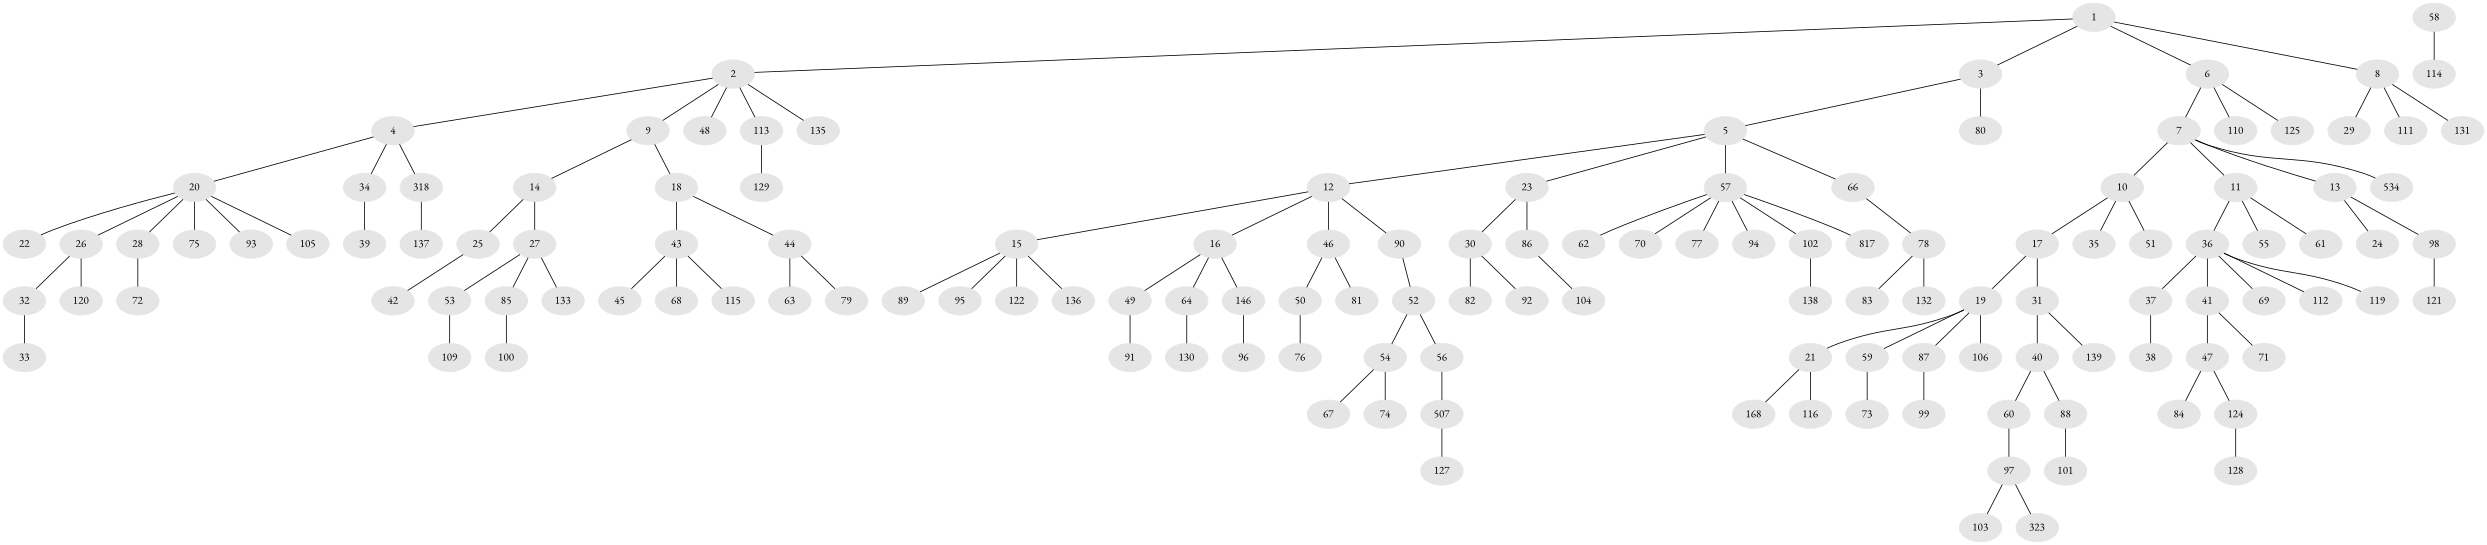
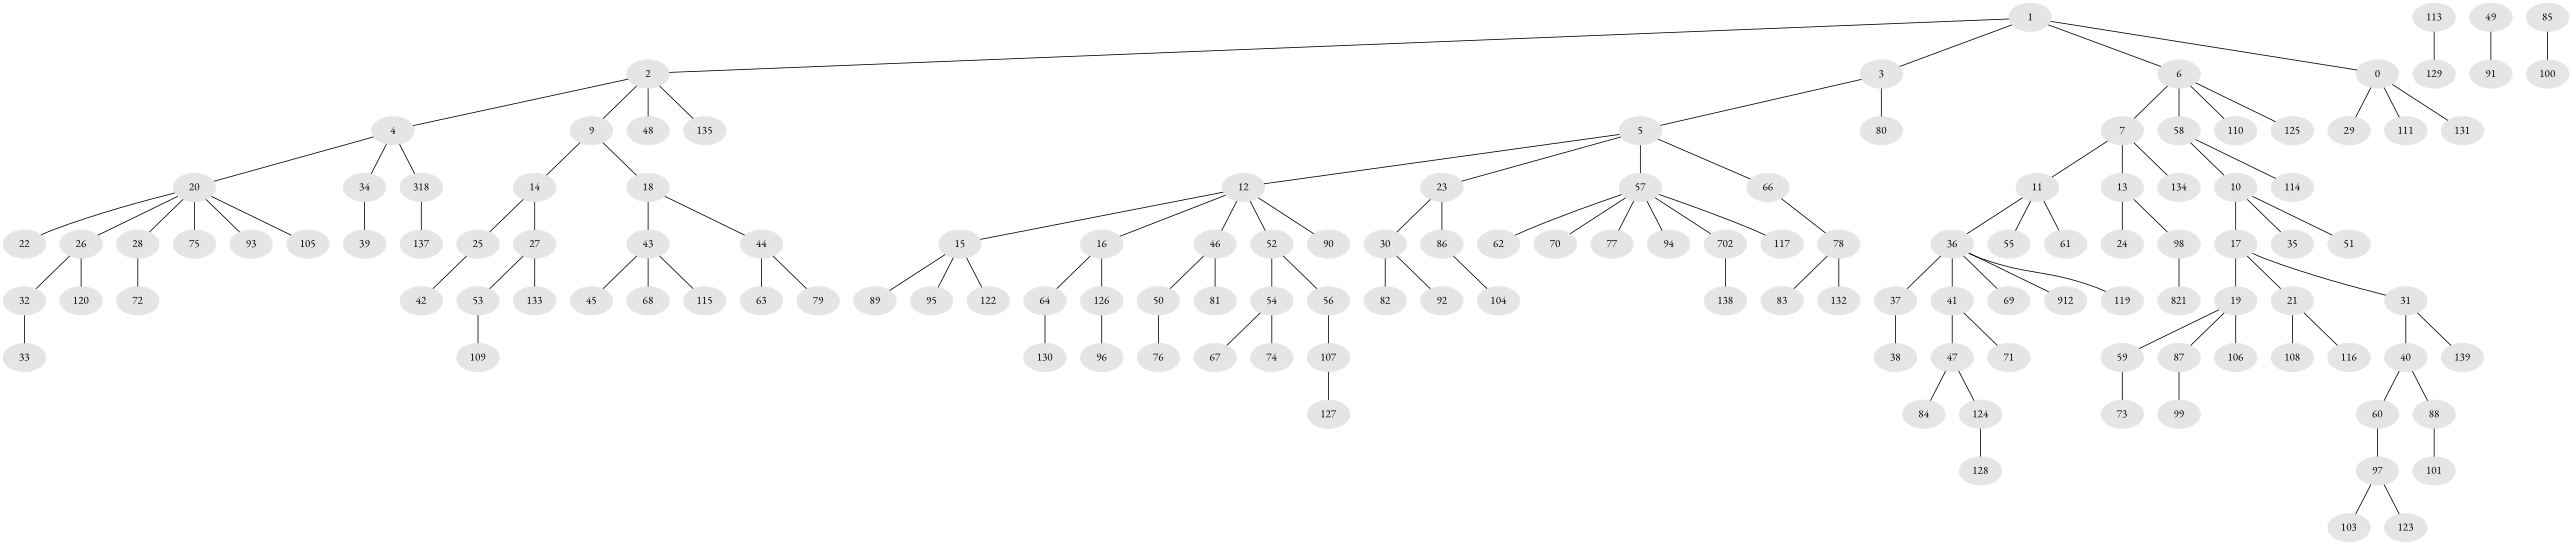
node "8": label "8" -> "0"
edge "2" -- "113": removed
edge "6" -- "58": added
edge "7" -- "10": now "58" -- "10"
node "534": label "534" -> "134"
node "102": label "102" -> "702"
node "817": label "817" -> "117"
edge "27" -- "85": removed
edge "16" -- "49": removed
edge "90" -- "52": now "12" -- "52"
node "136": removed
node "146": label "146" -> "126"
node "112": label "112" -> "912"
node "121": label "121" -> "821"
edge "19" -- "21": now "17" -- "21"
node "507": label "507" -> "107"
node "168": label "168" -> "108"
node "323": label "323" -> "123"
